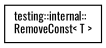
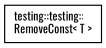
node "testing::internal:: RemoveConst< T >": label "testing::internal:: RemoveConst< T >" -> "testing::testing:: RemoveConst< T >"
